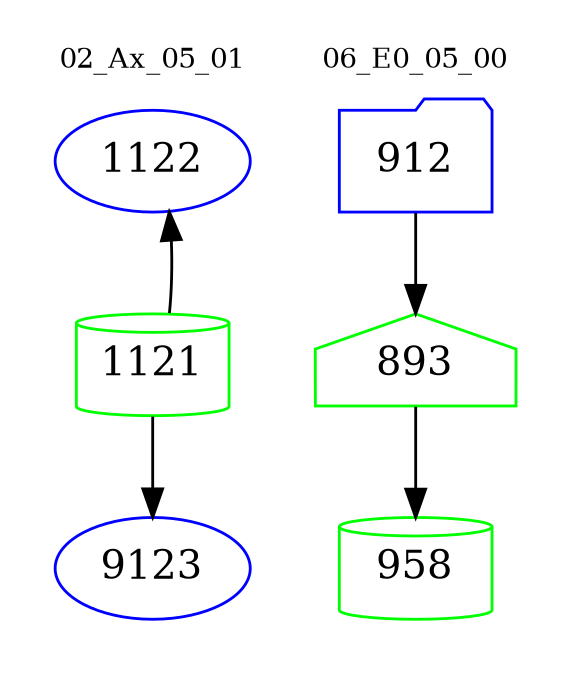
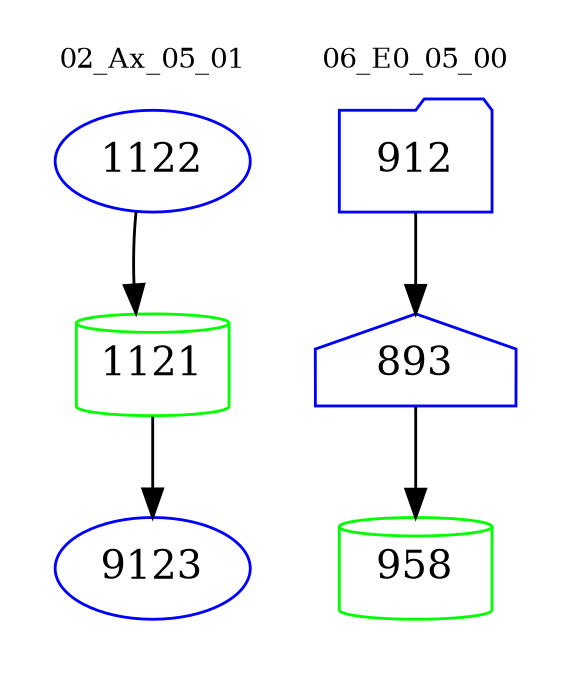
edge "1121" -> "1122": reversed
node "893": color green -> blue
